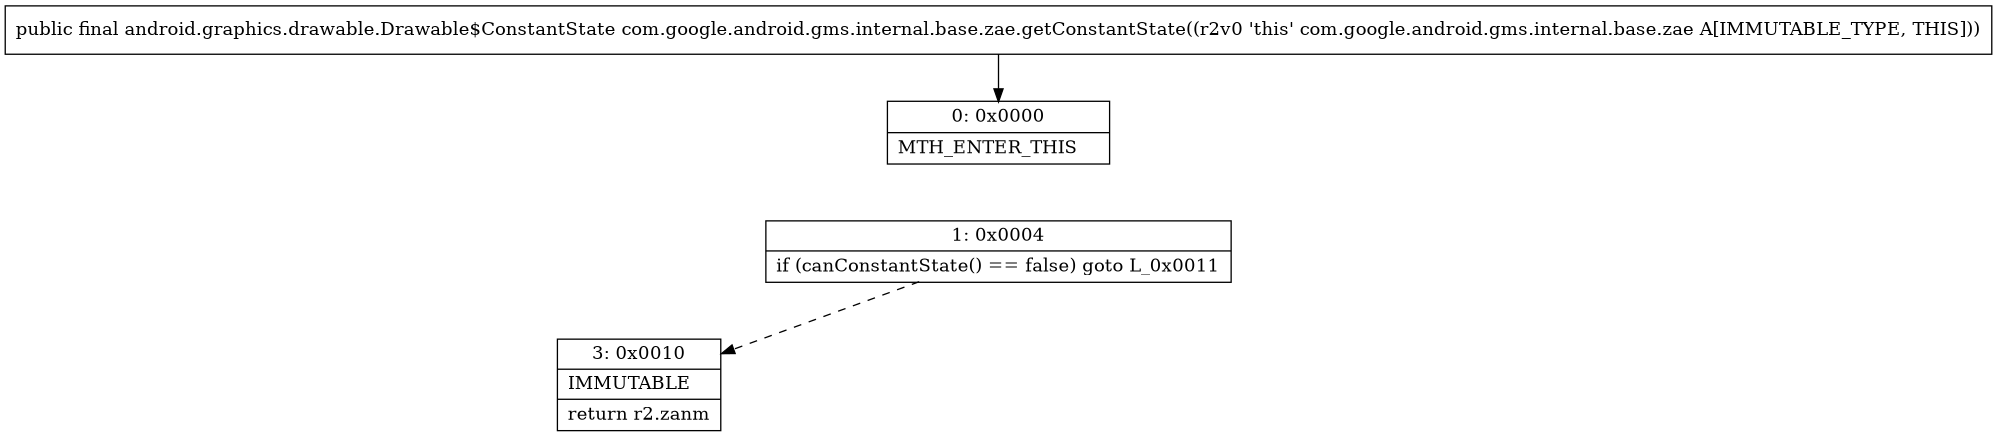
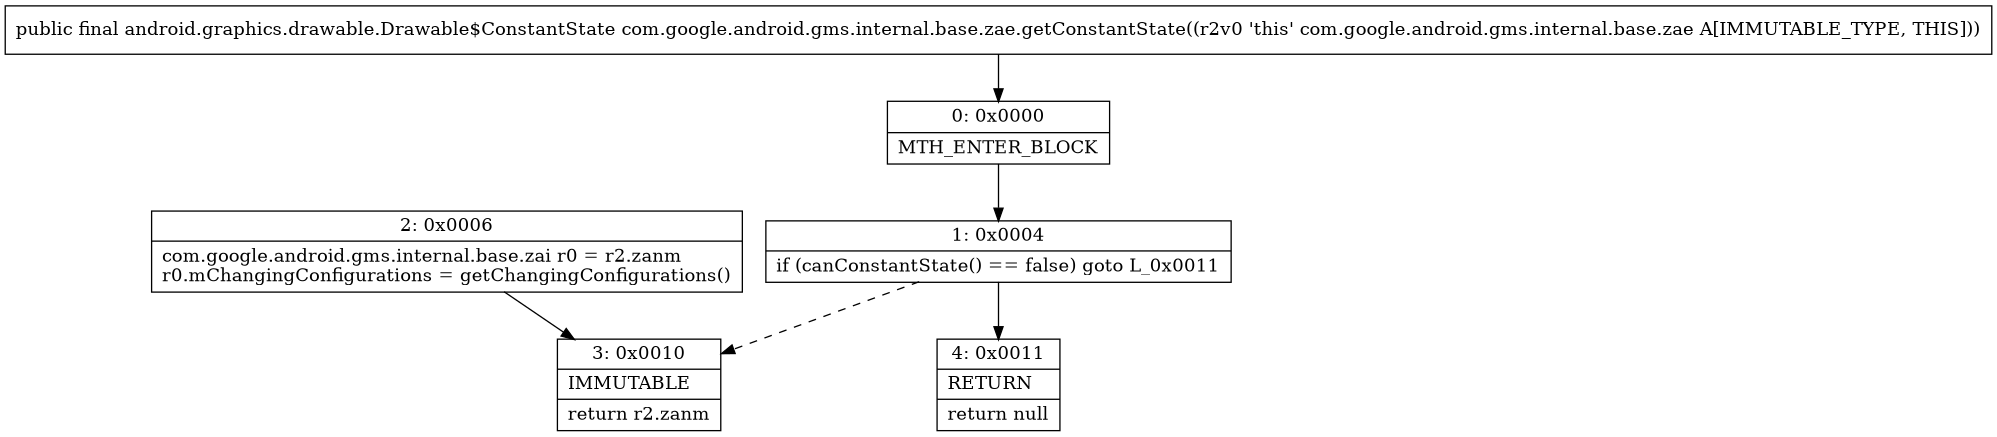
node "0: 0x0000": text "MTH_ENTER_THIS" -> "MTH_ENTER_BLOCK"
edge "0: 0x0000" -> "1: 0x0004": added
node "2: 0x0006": added
node "4: 0x0011": added
